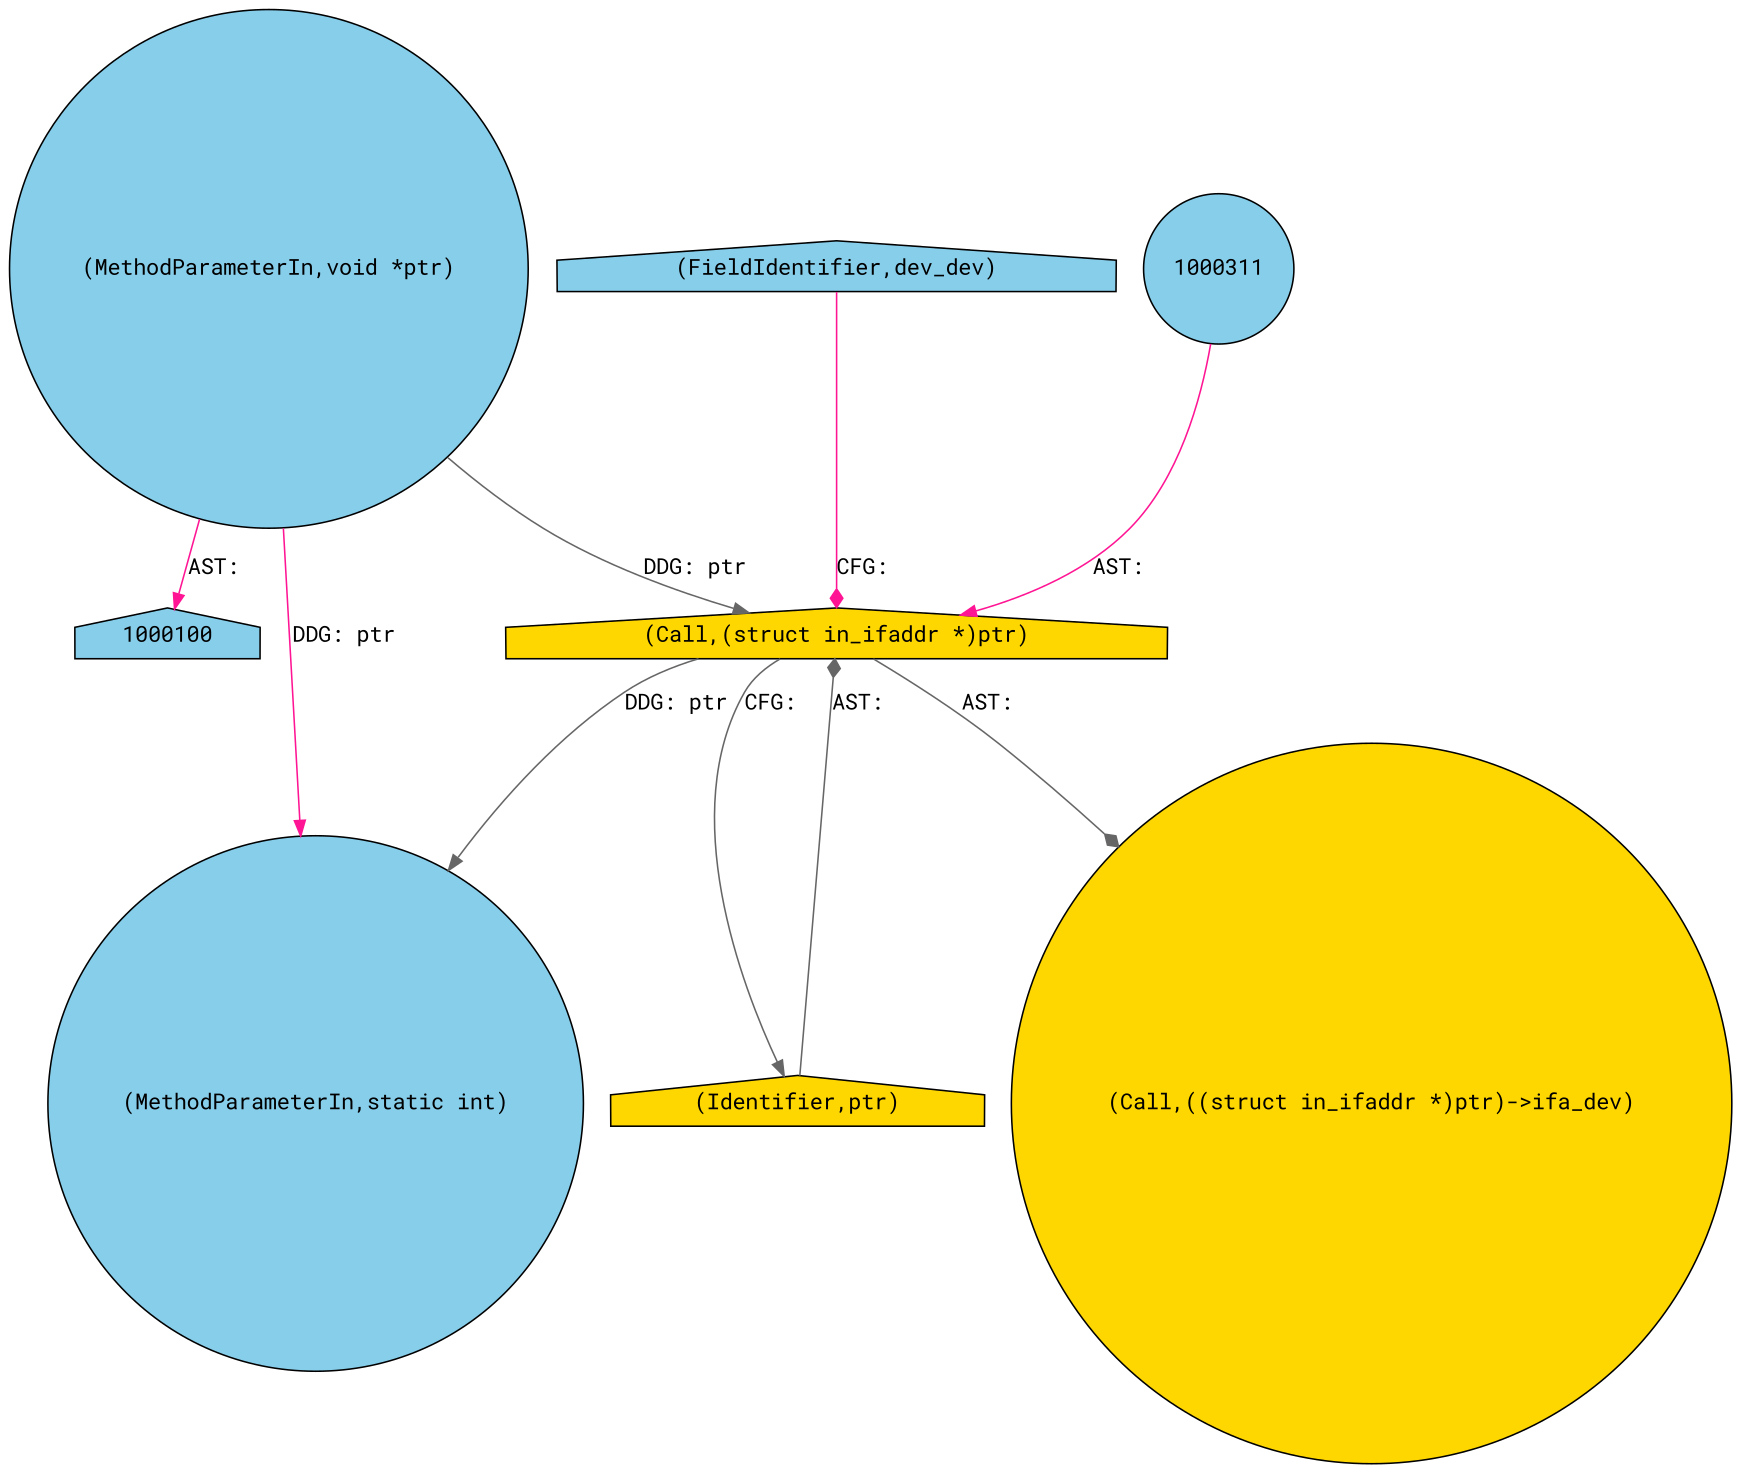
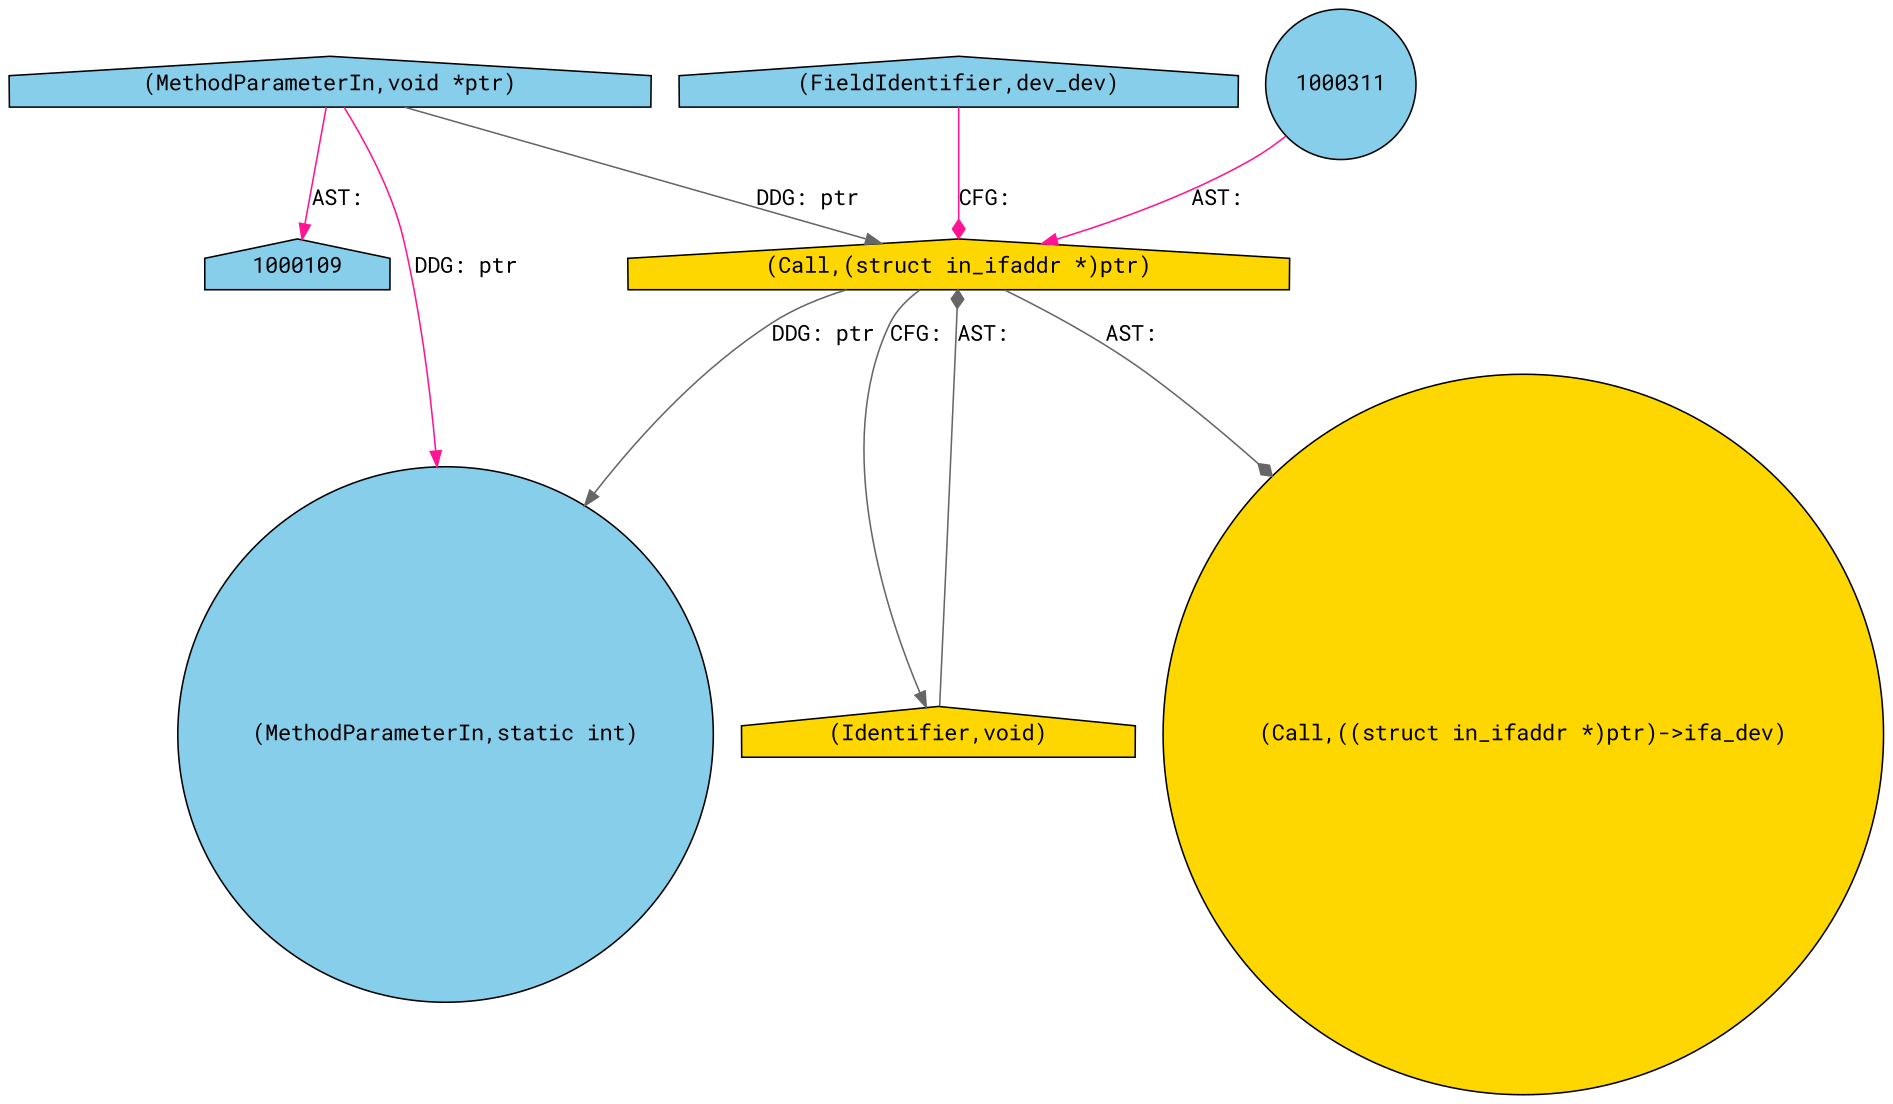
node "(MethodParameterIn,void *ptr)": shape circle -> house
node "1000100": label "1000100" -> "1000109"
node "(Identifier,ptr)": label "(Identifier,ptr)" -> "(Identifier,void)"
